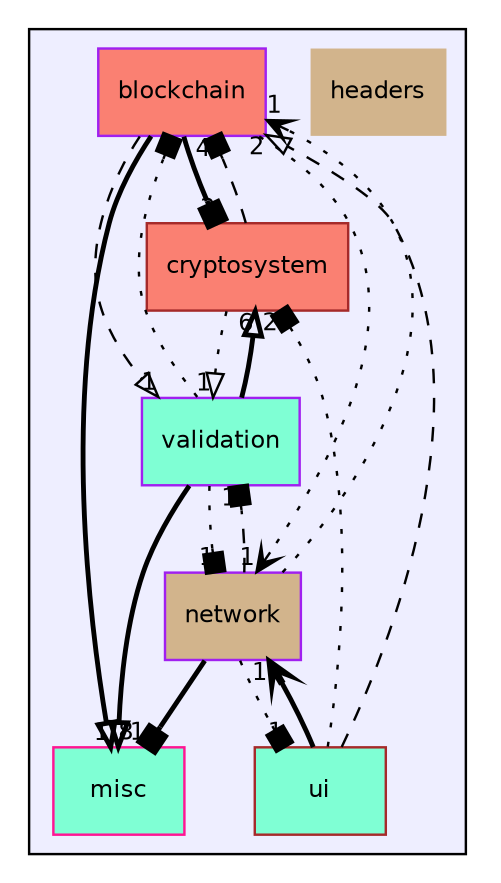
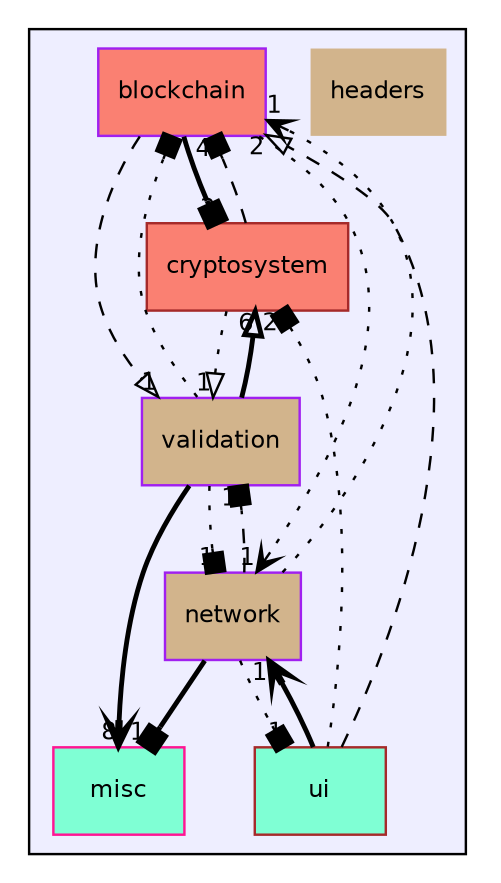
edge "blockchain" -> "misc": removed
node "validation": fillcolor aquamarine -> tan
edge "validation" -> "misc": arrowhead onormal -> vee
